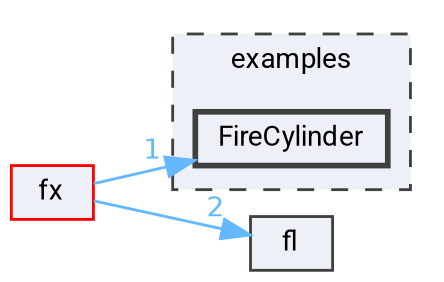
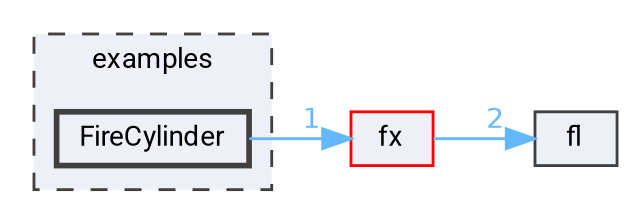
edge "fx" -> "FireCylinder": reversed
